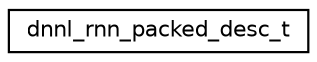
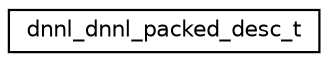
node "dnnl_rnn_packed_desc_t": label "dnnl_rnn_packed_desc_t" -> "dnnl_dnnl_packed_desc_t"
